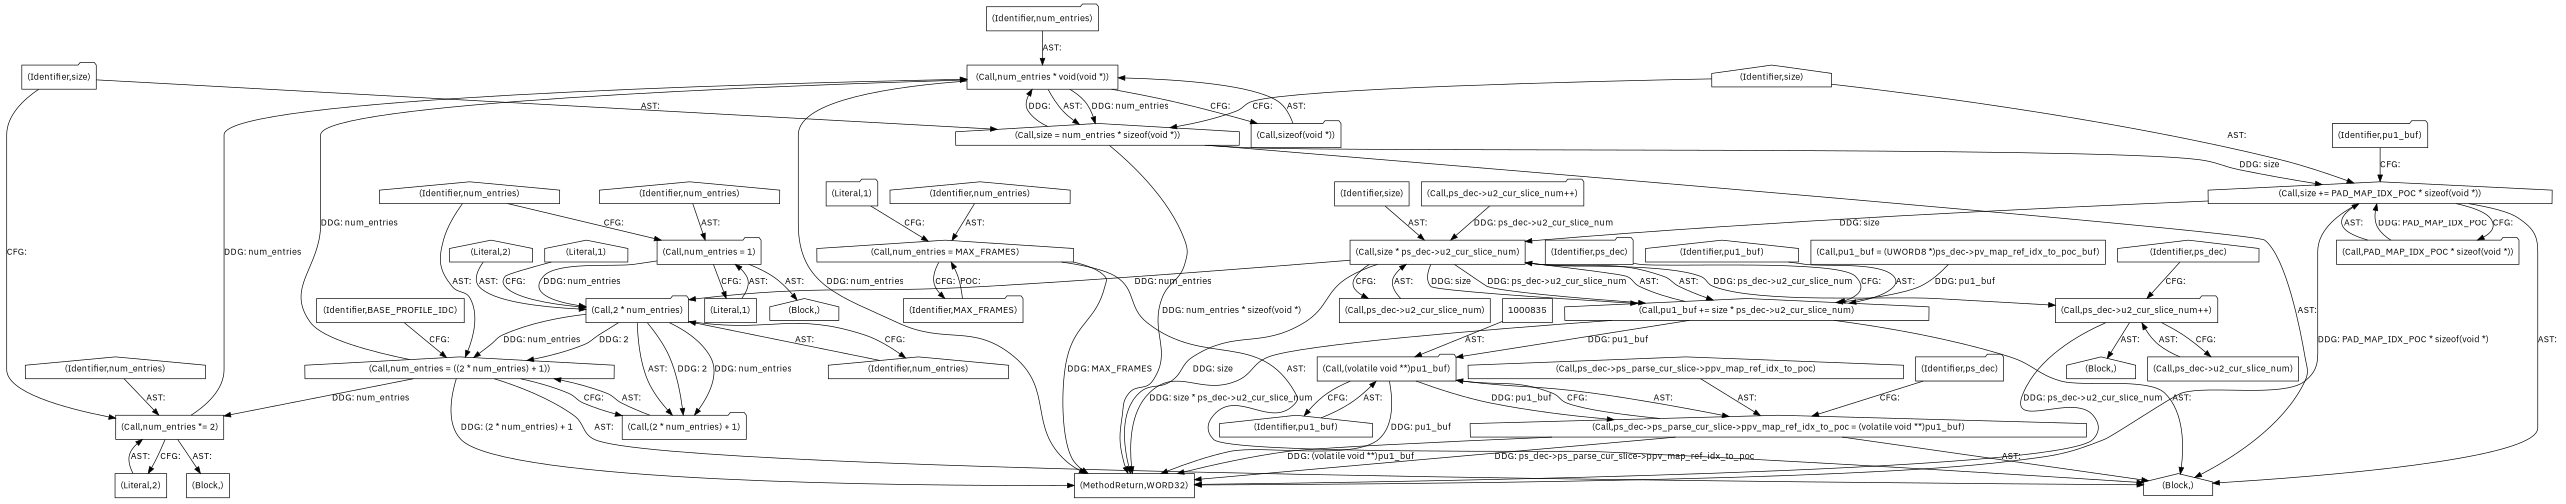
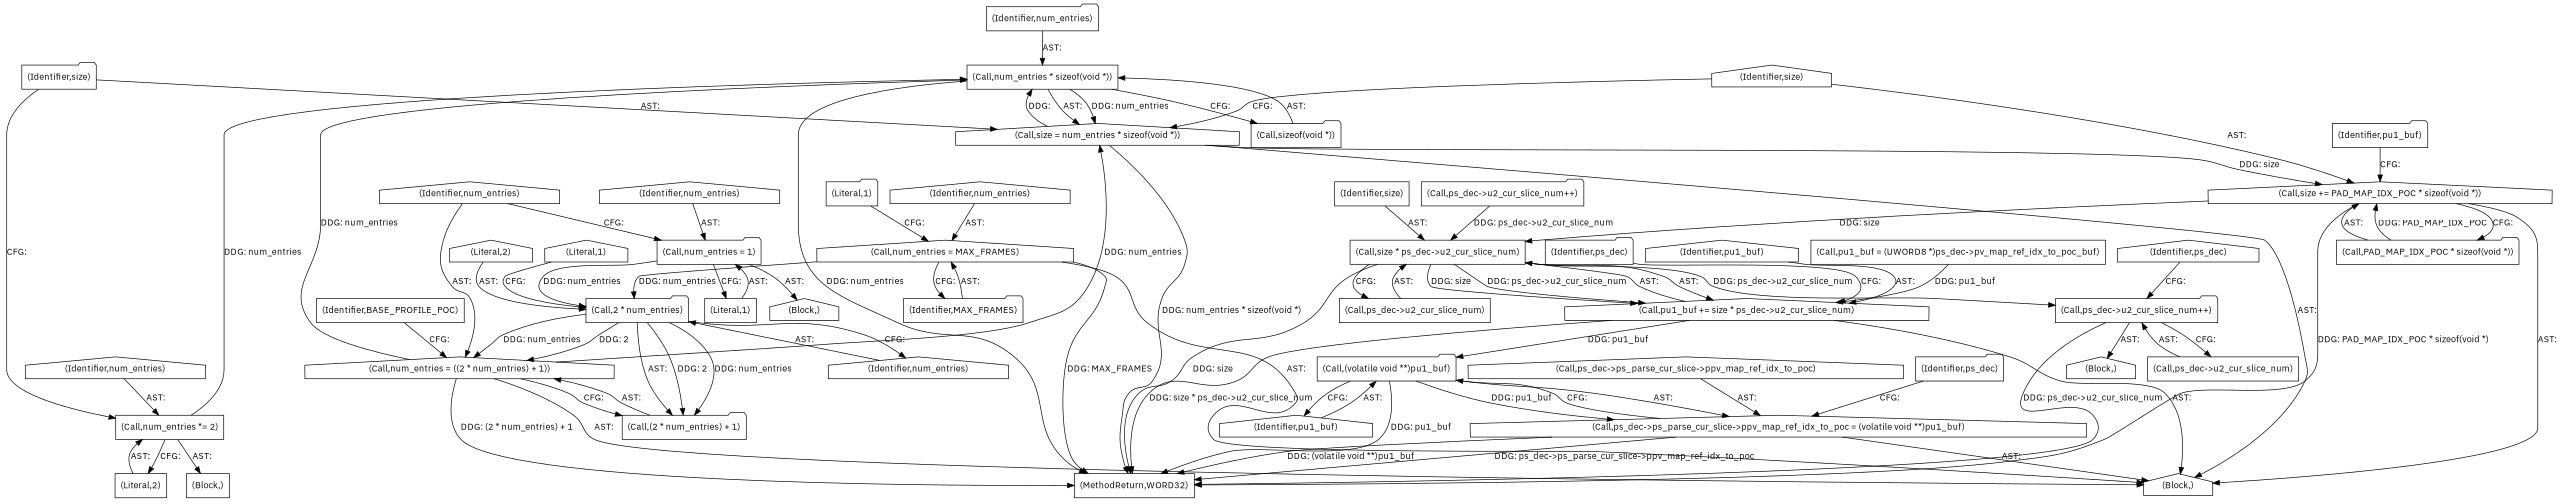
node "(Call,num_entries * void(void *))": label "(Call,num_entries * void(void *))" -> "(Call,num_entries * sizeof(void *))"
edge "(Identifier,MAX_FRAMES)" -> "(Call,num_entries = MAX_FRAMES)": label "POC: " -> "AST: "
edge "(Call,size * ps_dec->u2_cur_slice_num)" -> "(Call,2 * num_entries)": now "(Call,num_entries = MAX_FRAMES)" -> "(Call,2 * num_entries)"
node "(Identifier,BASE_PROFILE_IDC)": label "(Identifier,BASE_PROFILE_IDC)" -> "(Identifier,BASE_PROFILE_POC)"
node "1000835": removed
edge "(Call,num_entries = ((2 * num_entries) + 1))" -> "(Call,num_entries *= 2)": now "(Call,num_entries = ((2 * num_entries) + 1))" -> "(Call,size = num_entries * sizeof(void *))"
